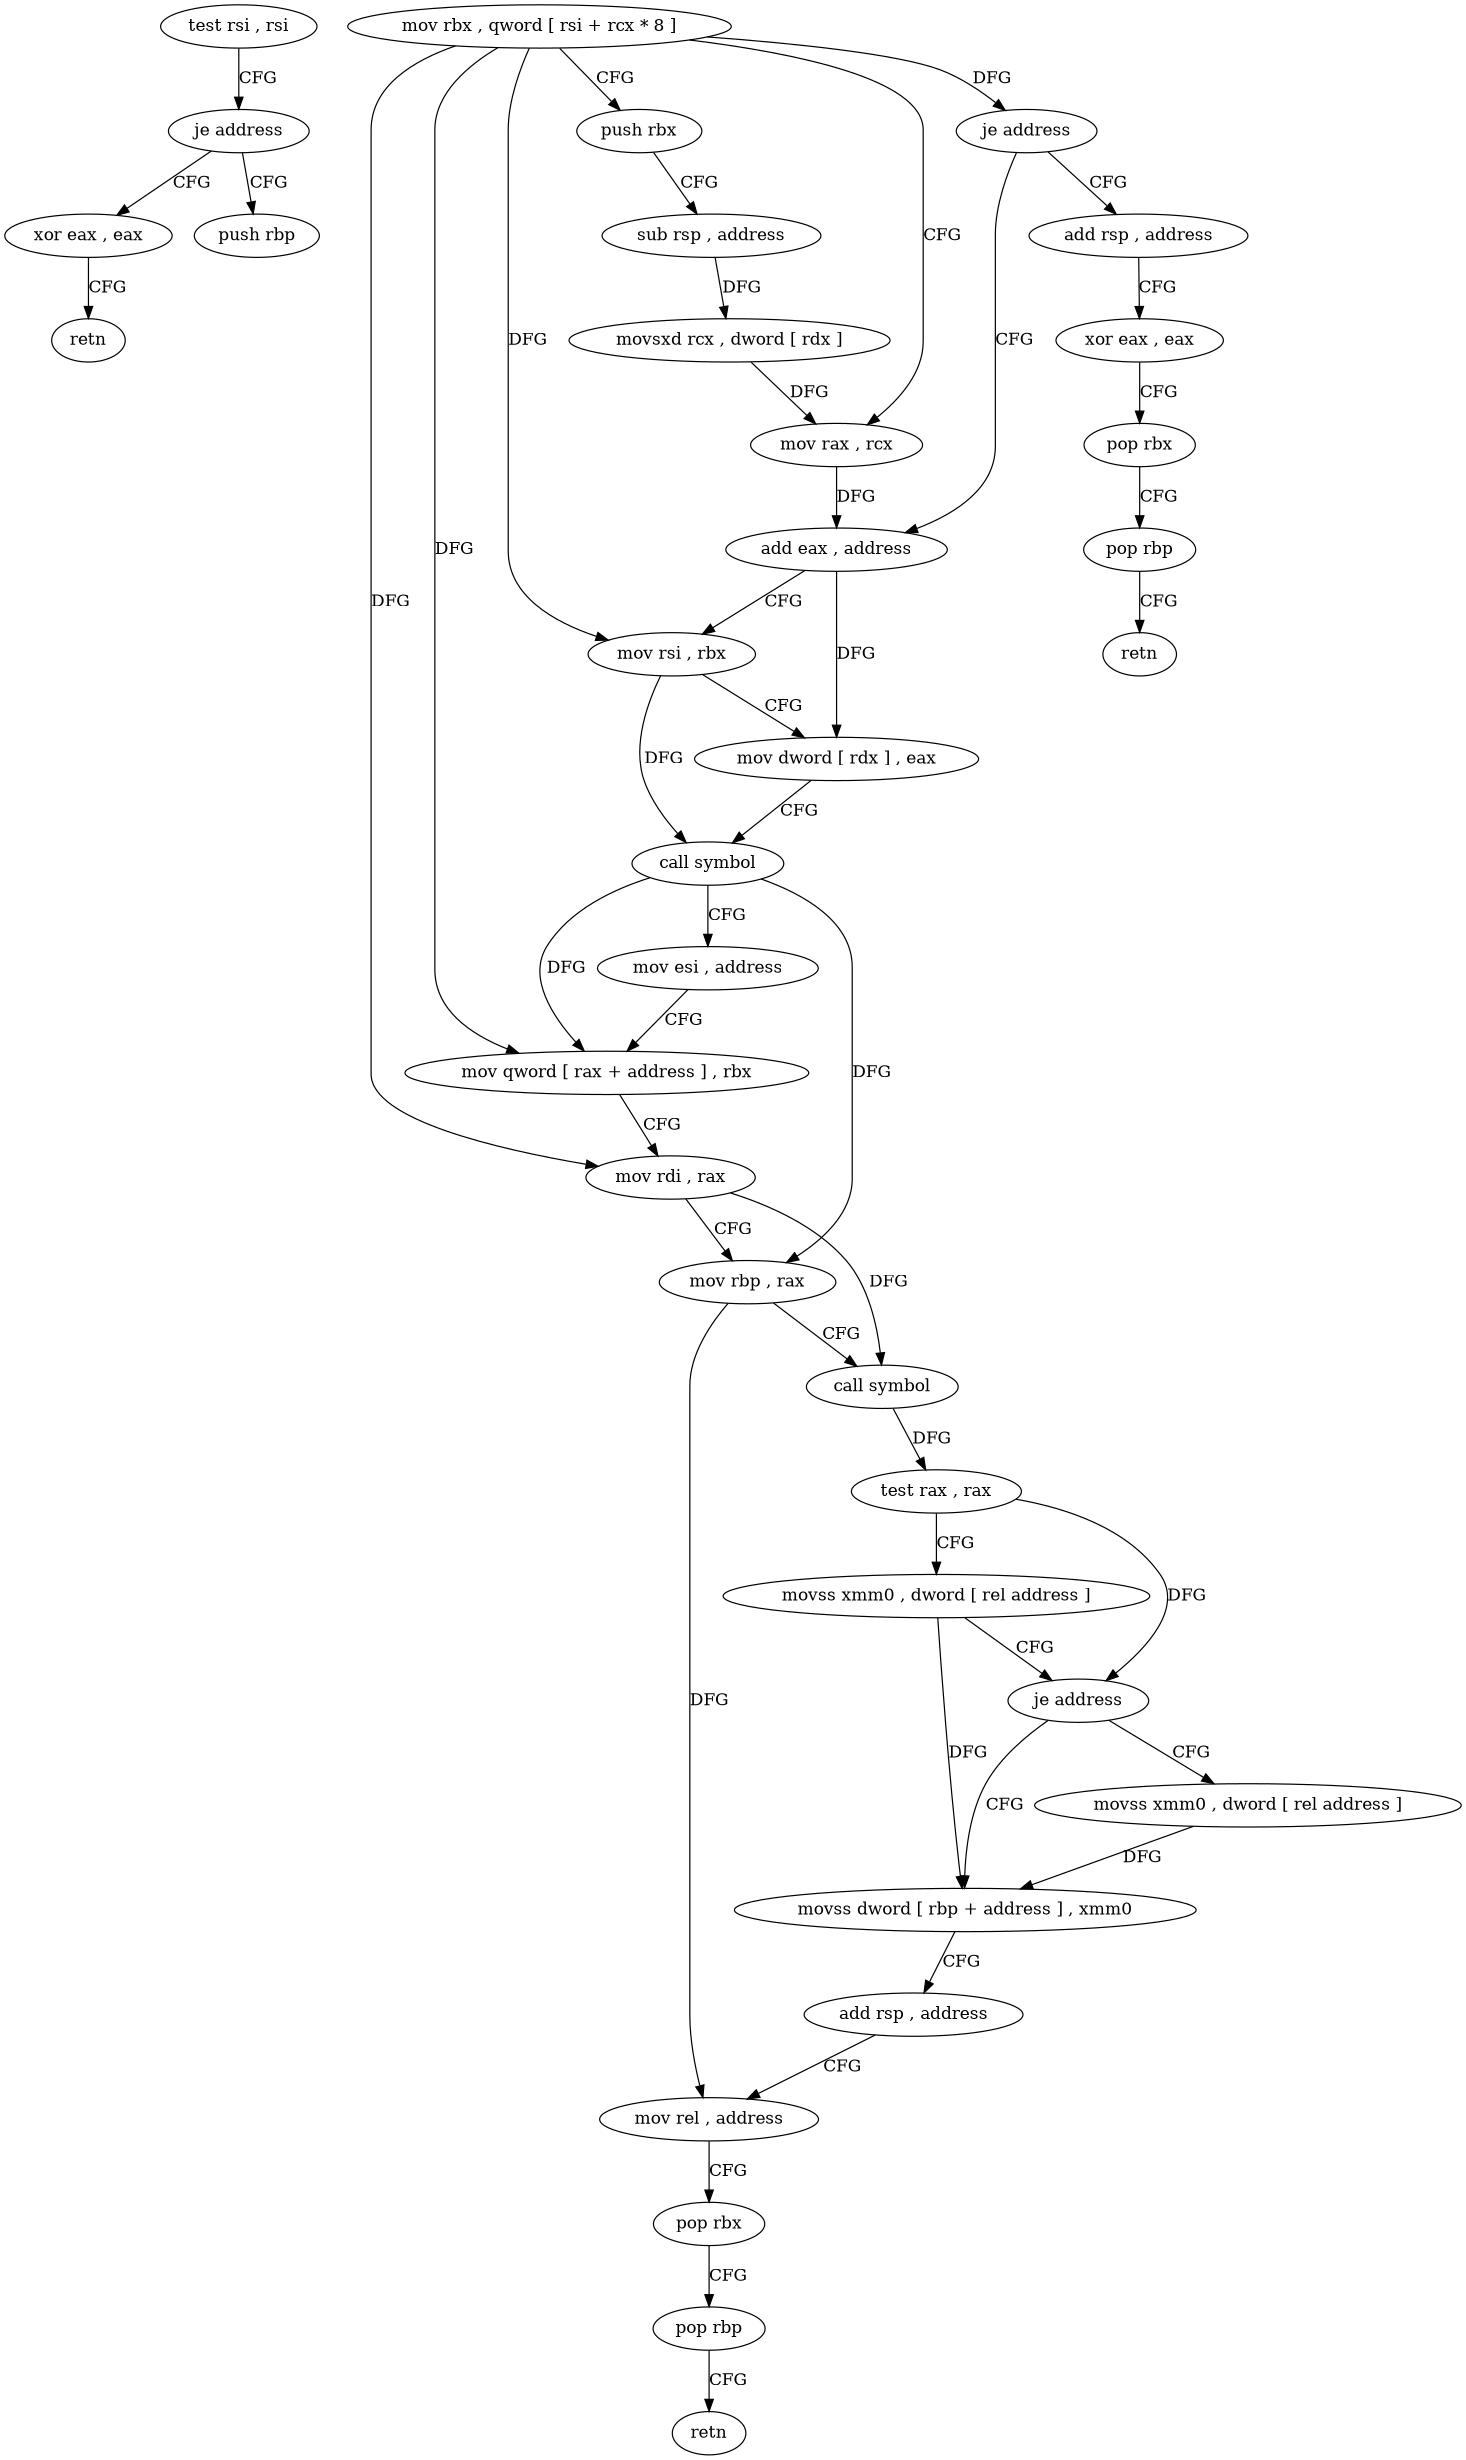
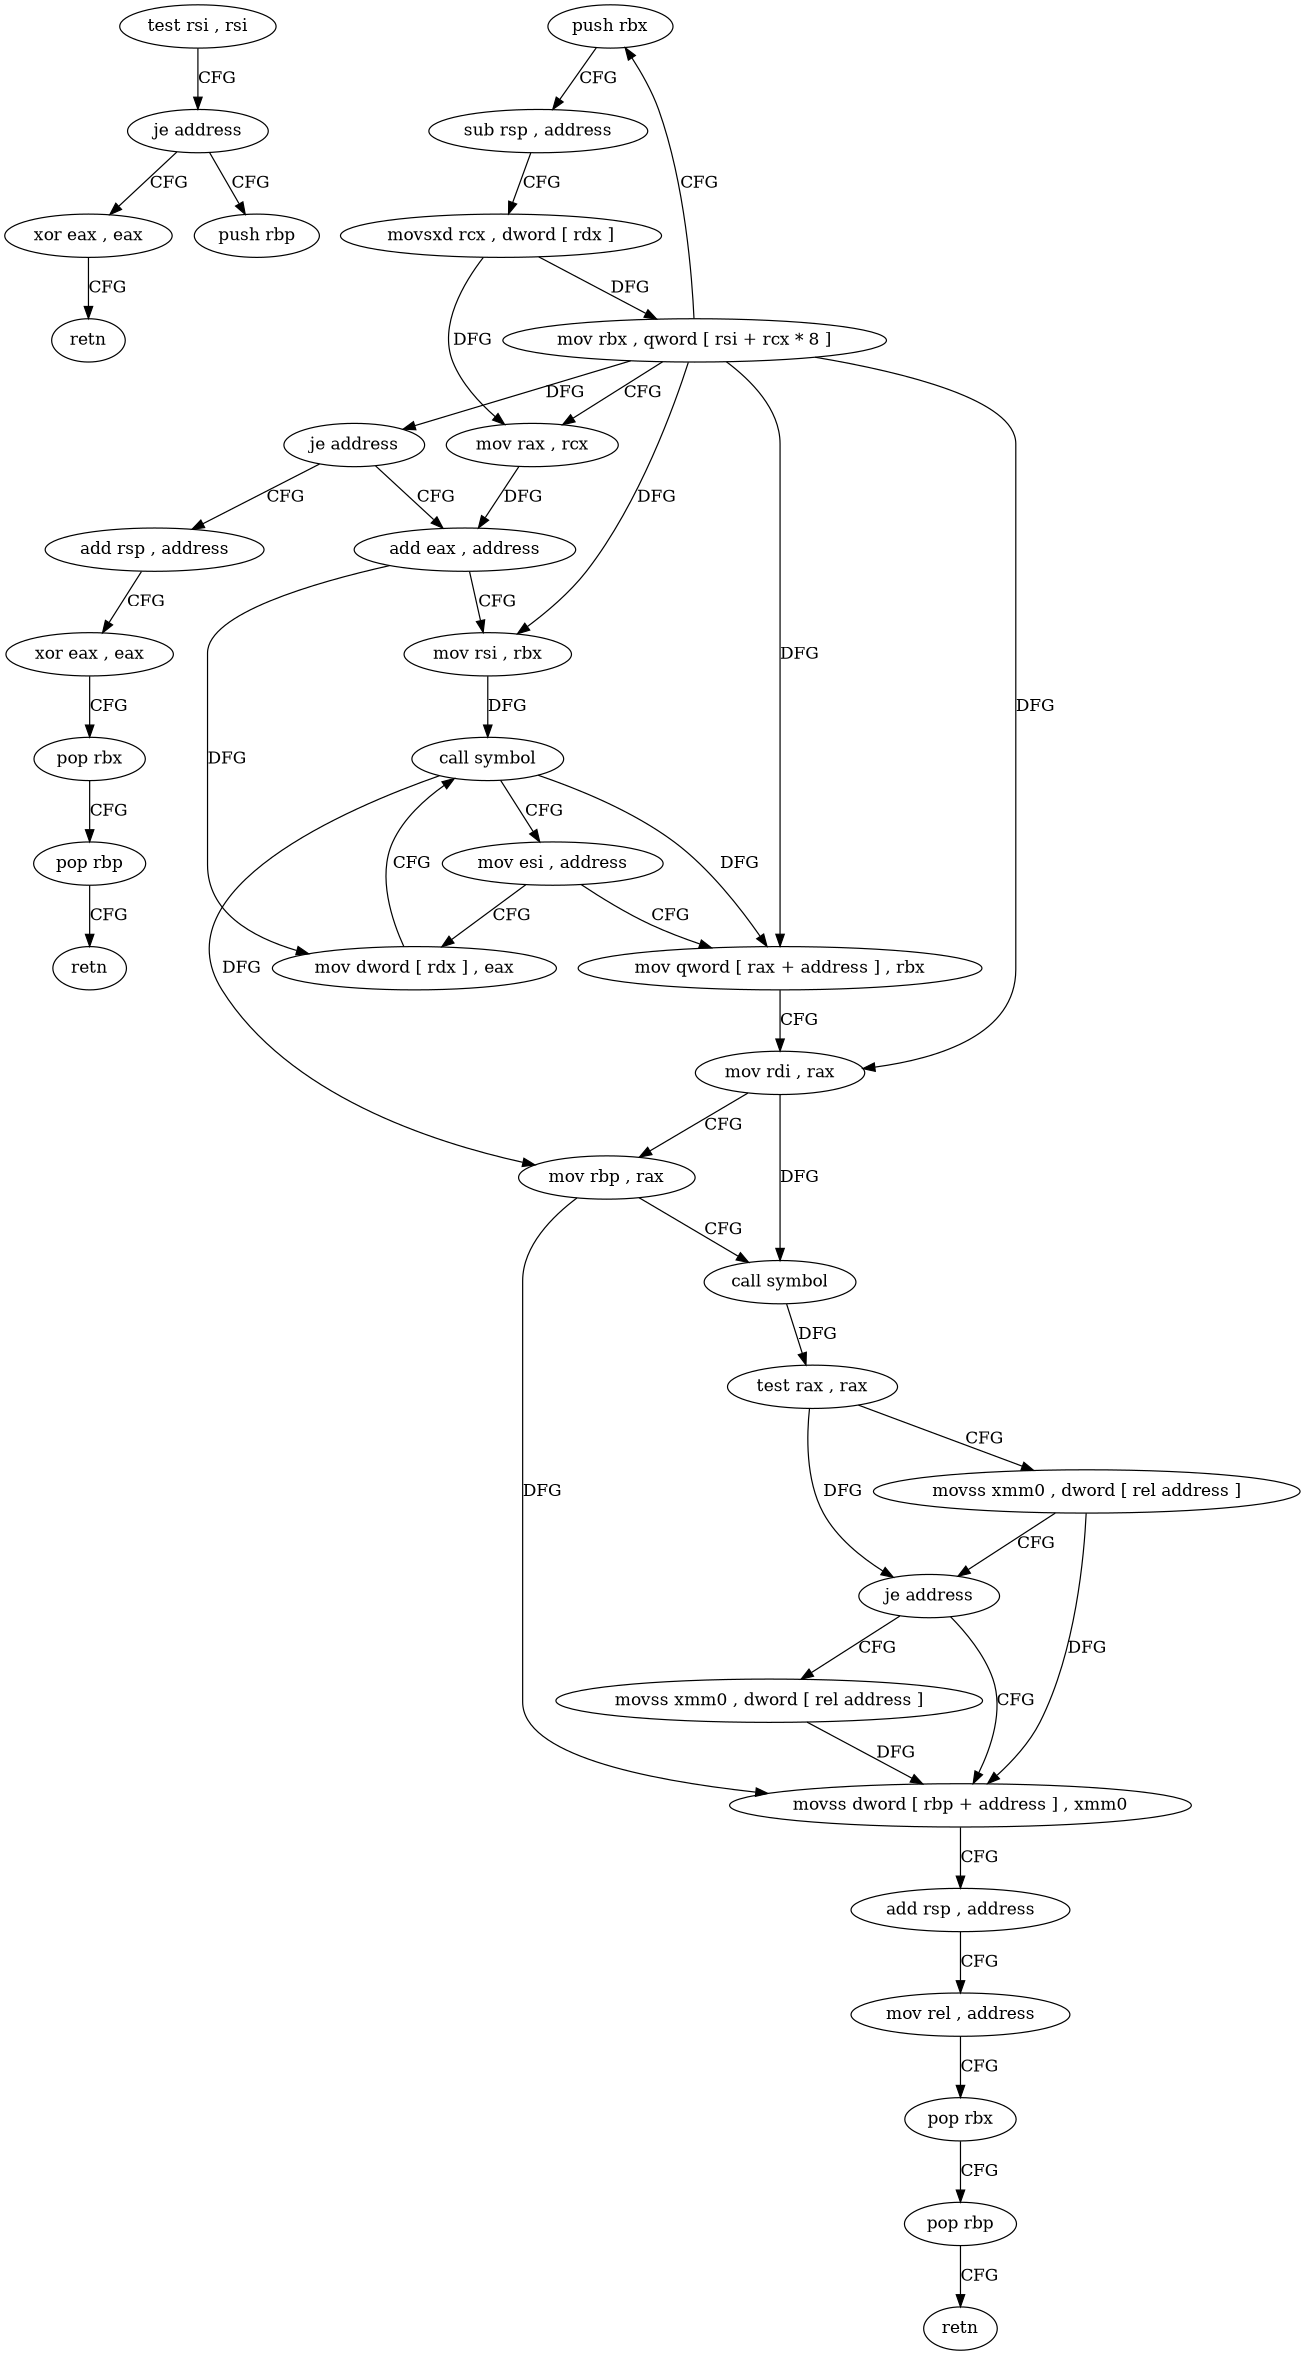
edge "movsxd rcx , dword [ rdx ]" -> "mov rbx , qword [ rsi + rcx * 8 ]": added, label "DFG"
edge "sub rsp , address" -> "movsxd rcx , dword [ rdx ]": label "DFG" -> "CFG"
edge "mov rsi , rbx" -> "mov dword [ rdx ] , eax": now "mov esi , address" -> "mov dword [ rdx ] , eax"
edge "mov rbp , rax" -> "mov rel , address": now "mov rbp , rax" -> "movss dword [ rbp + address ] , xmm0"
